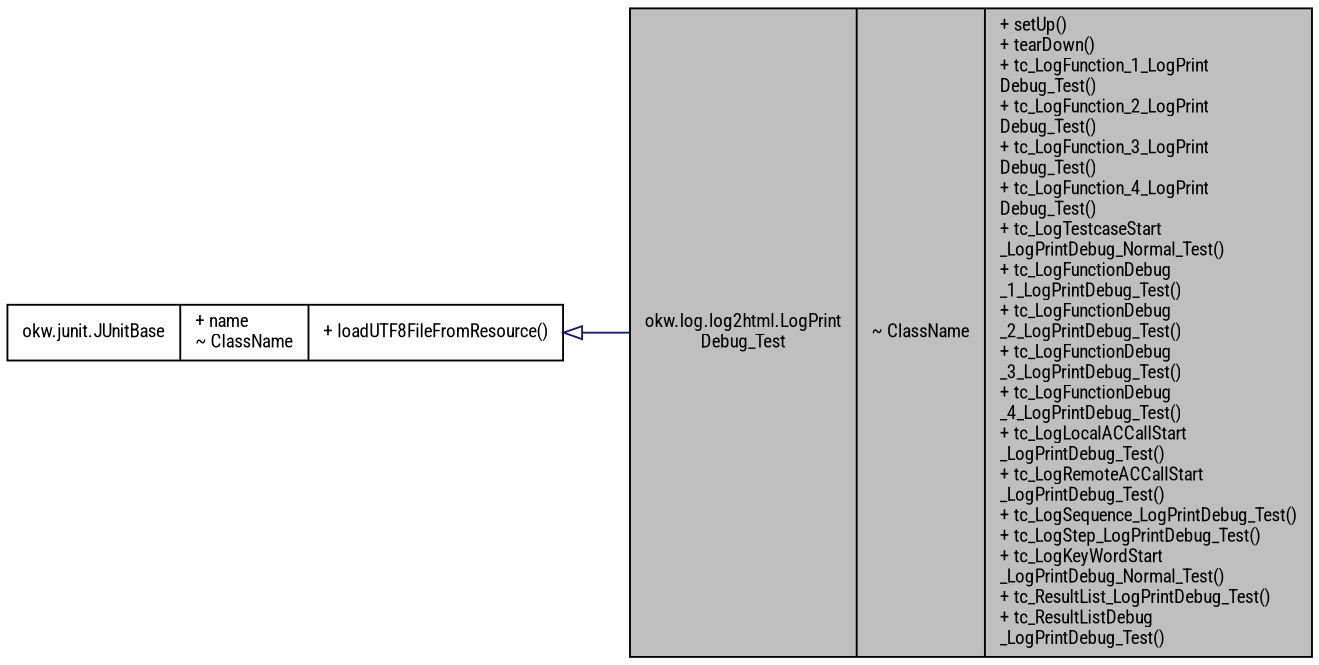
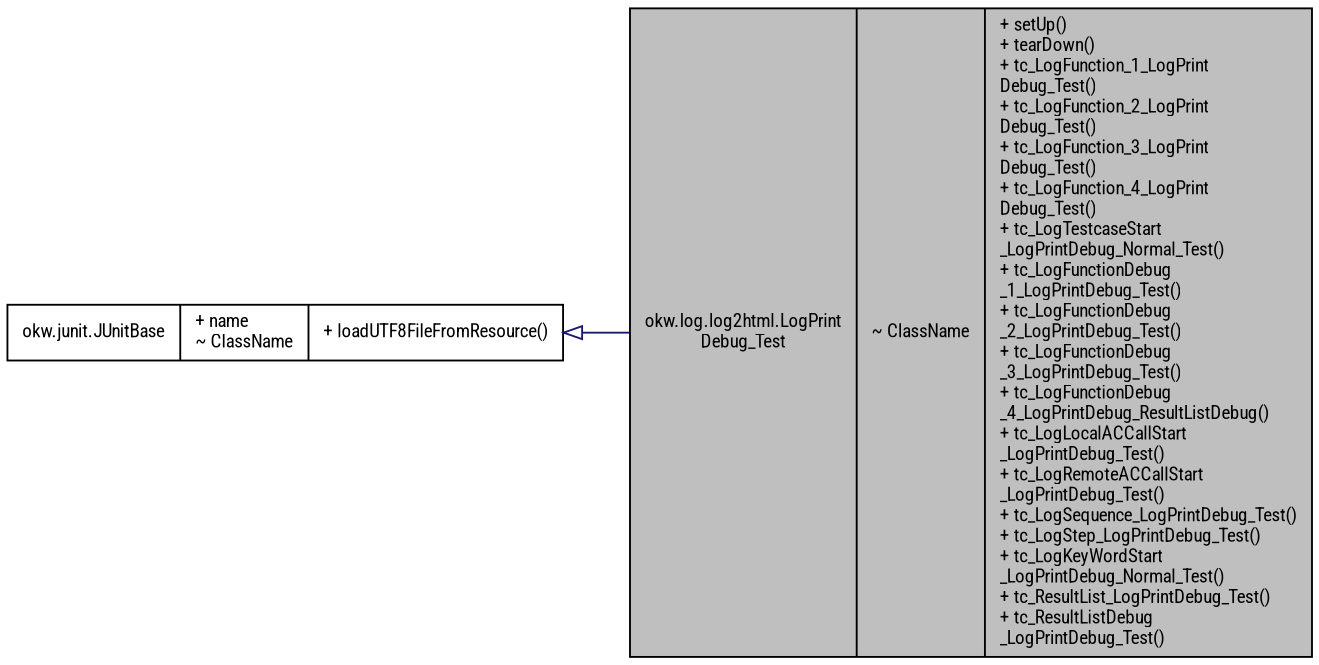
node "okw.log.log2html.LogPrint": text "_4_LogPrintDebug_Test()" -> "_4_LogPrintDebug_ResultListDebug()"
